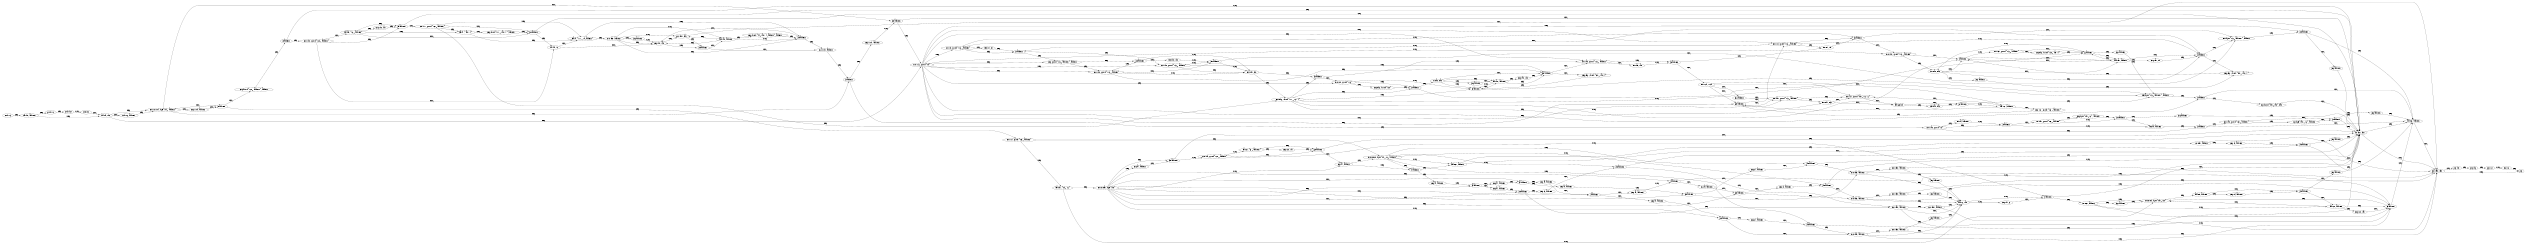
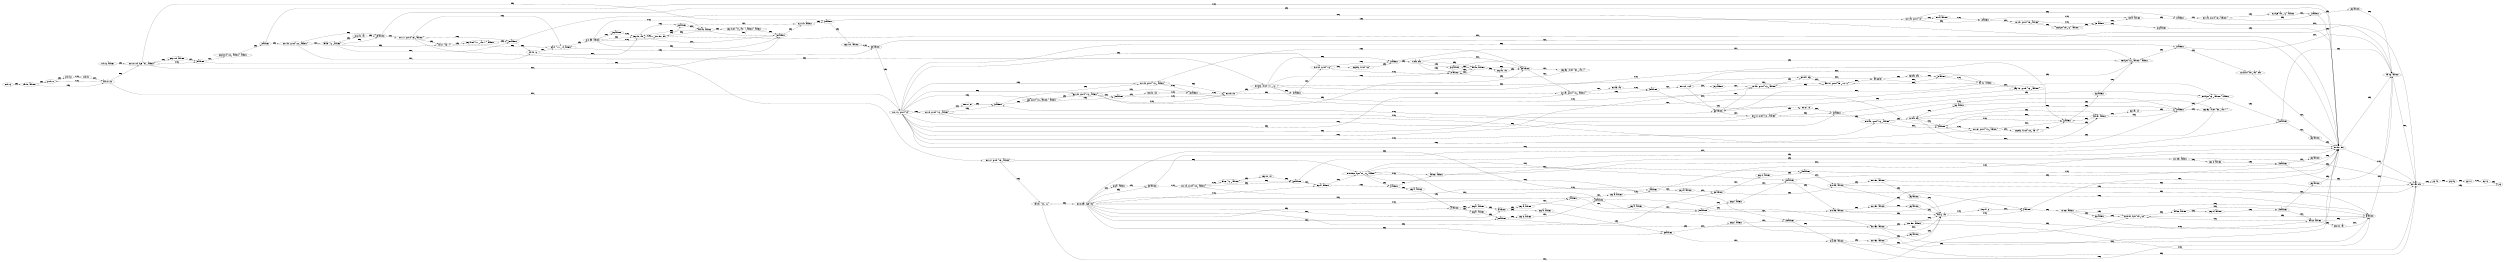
edge "add rdi , rdx" -> "sub rsp , address": now "add rdi , rdx" -> "push r12"
edge "mov r13 , qword [ rdi ]" -> "mov rcx , qword [ r13 + address ]": added, label "DFG"
